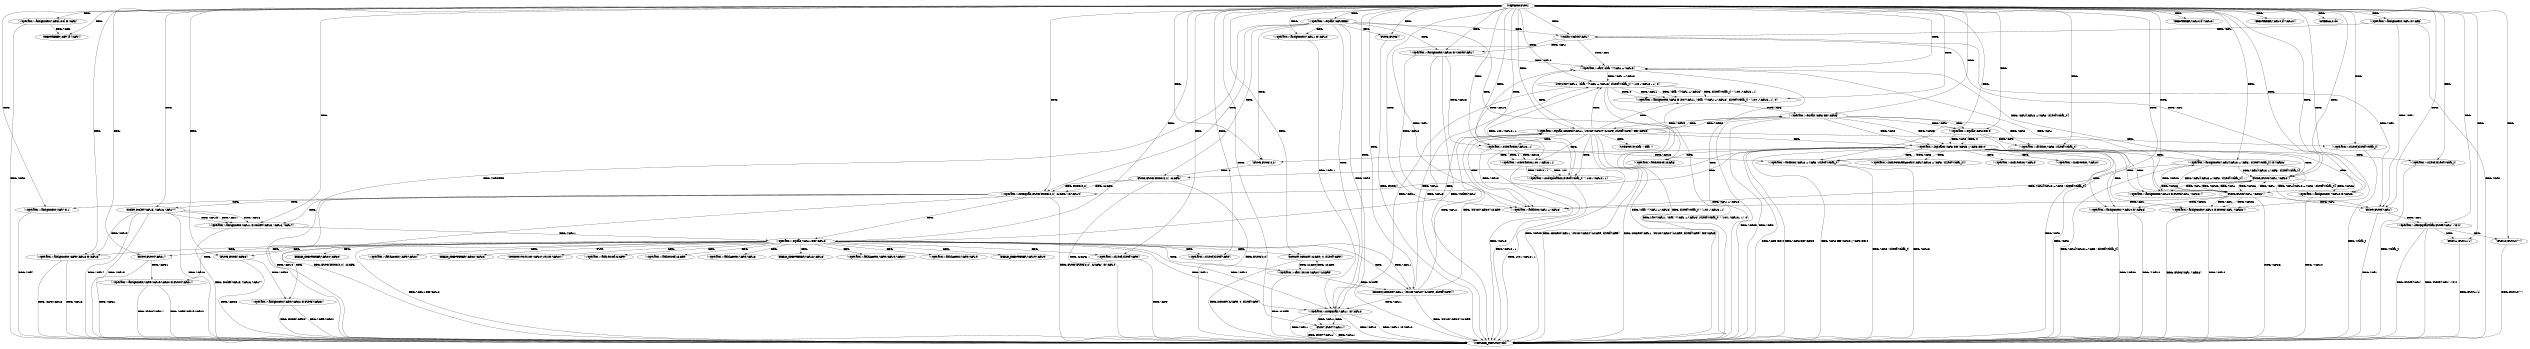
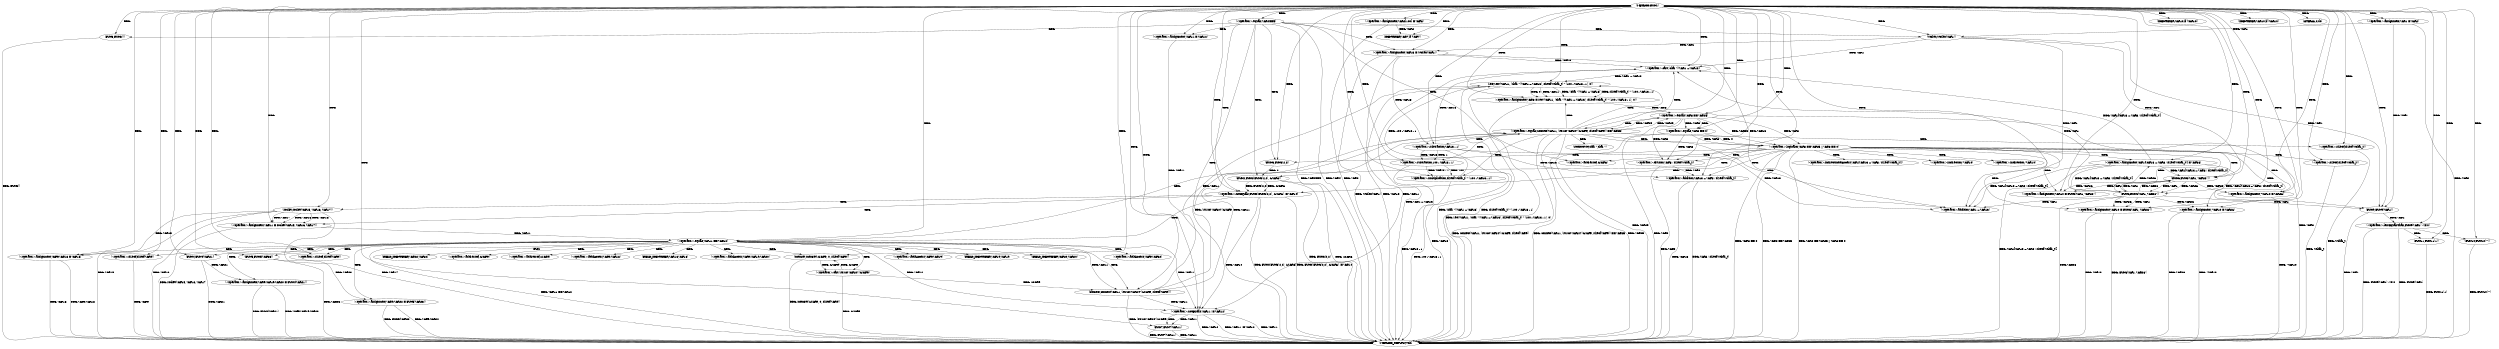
edge "(<operator>.logicalOr,VAR8 == VAR25 || VAR8 == 0)" -> "(<operator>.division,VAR8 / sizeof(wchar_t))": added, label "CDG:"
node "(<operator>.assignment,VAR7 = 1)": removed
node "(UNKNOWN,struct VAR24*,struct VAR24*)": removed
